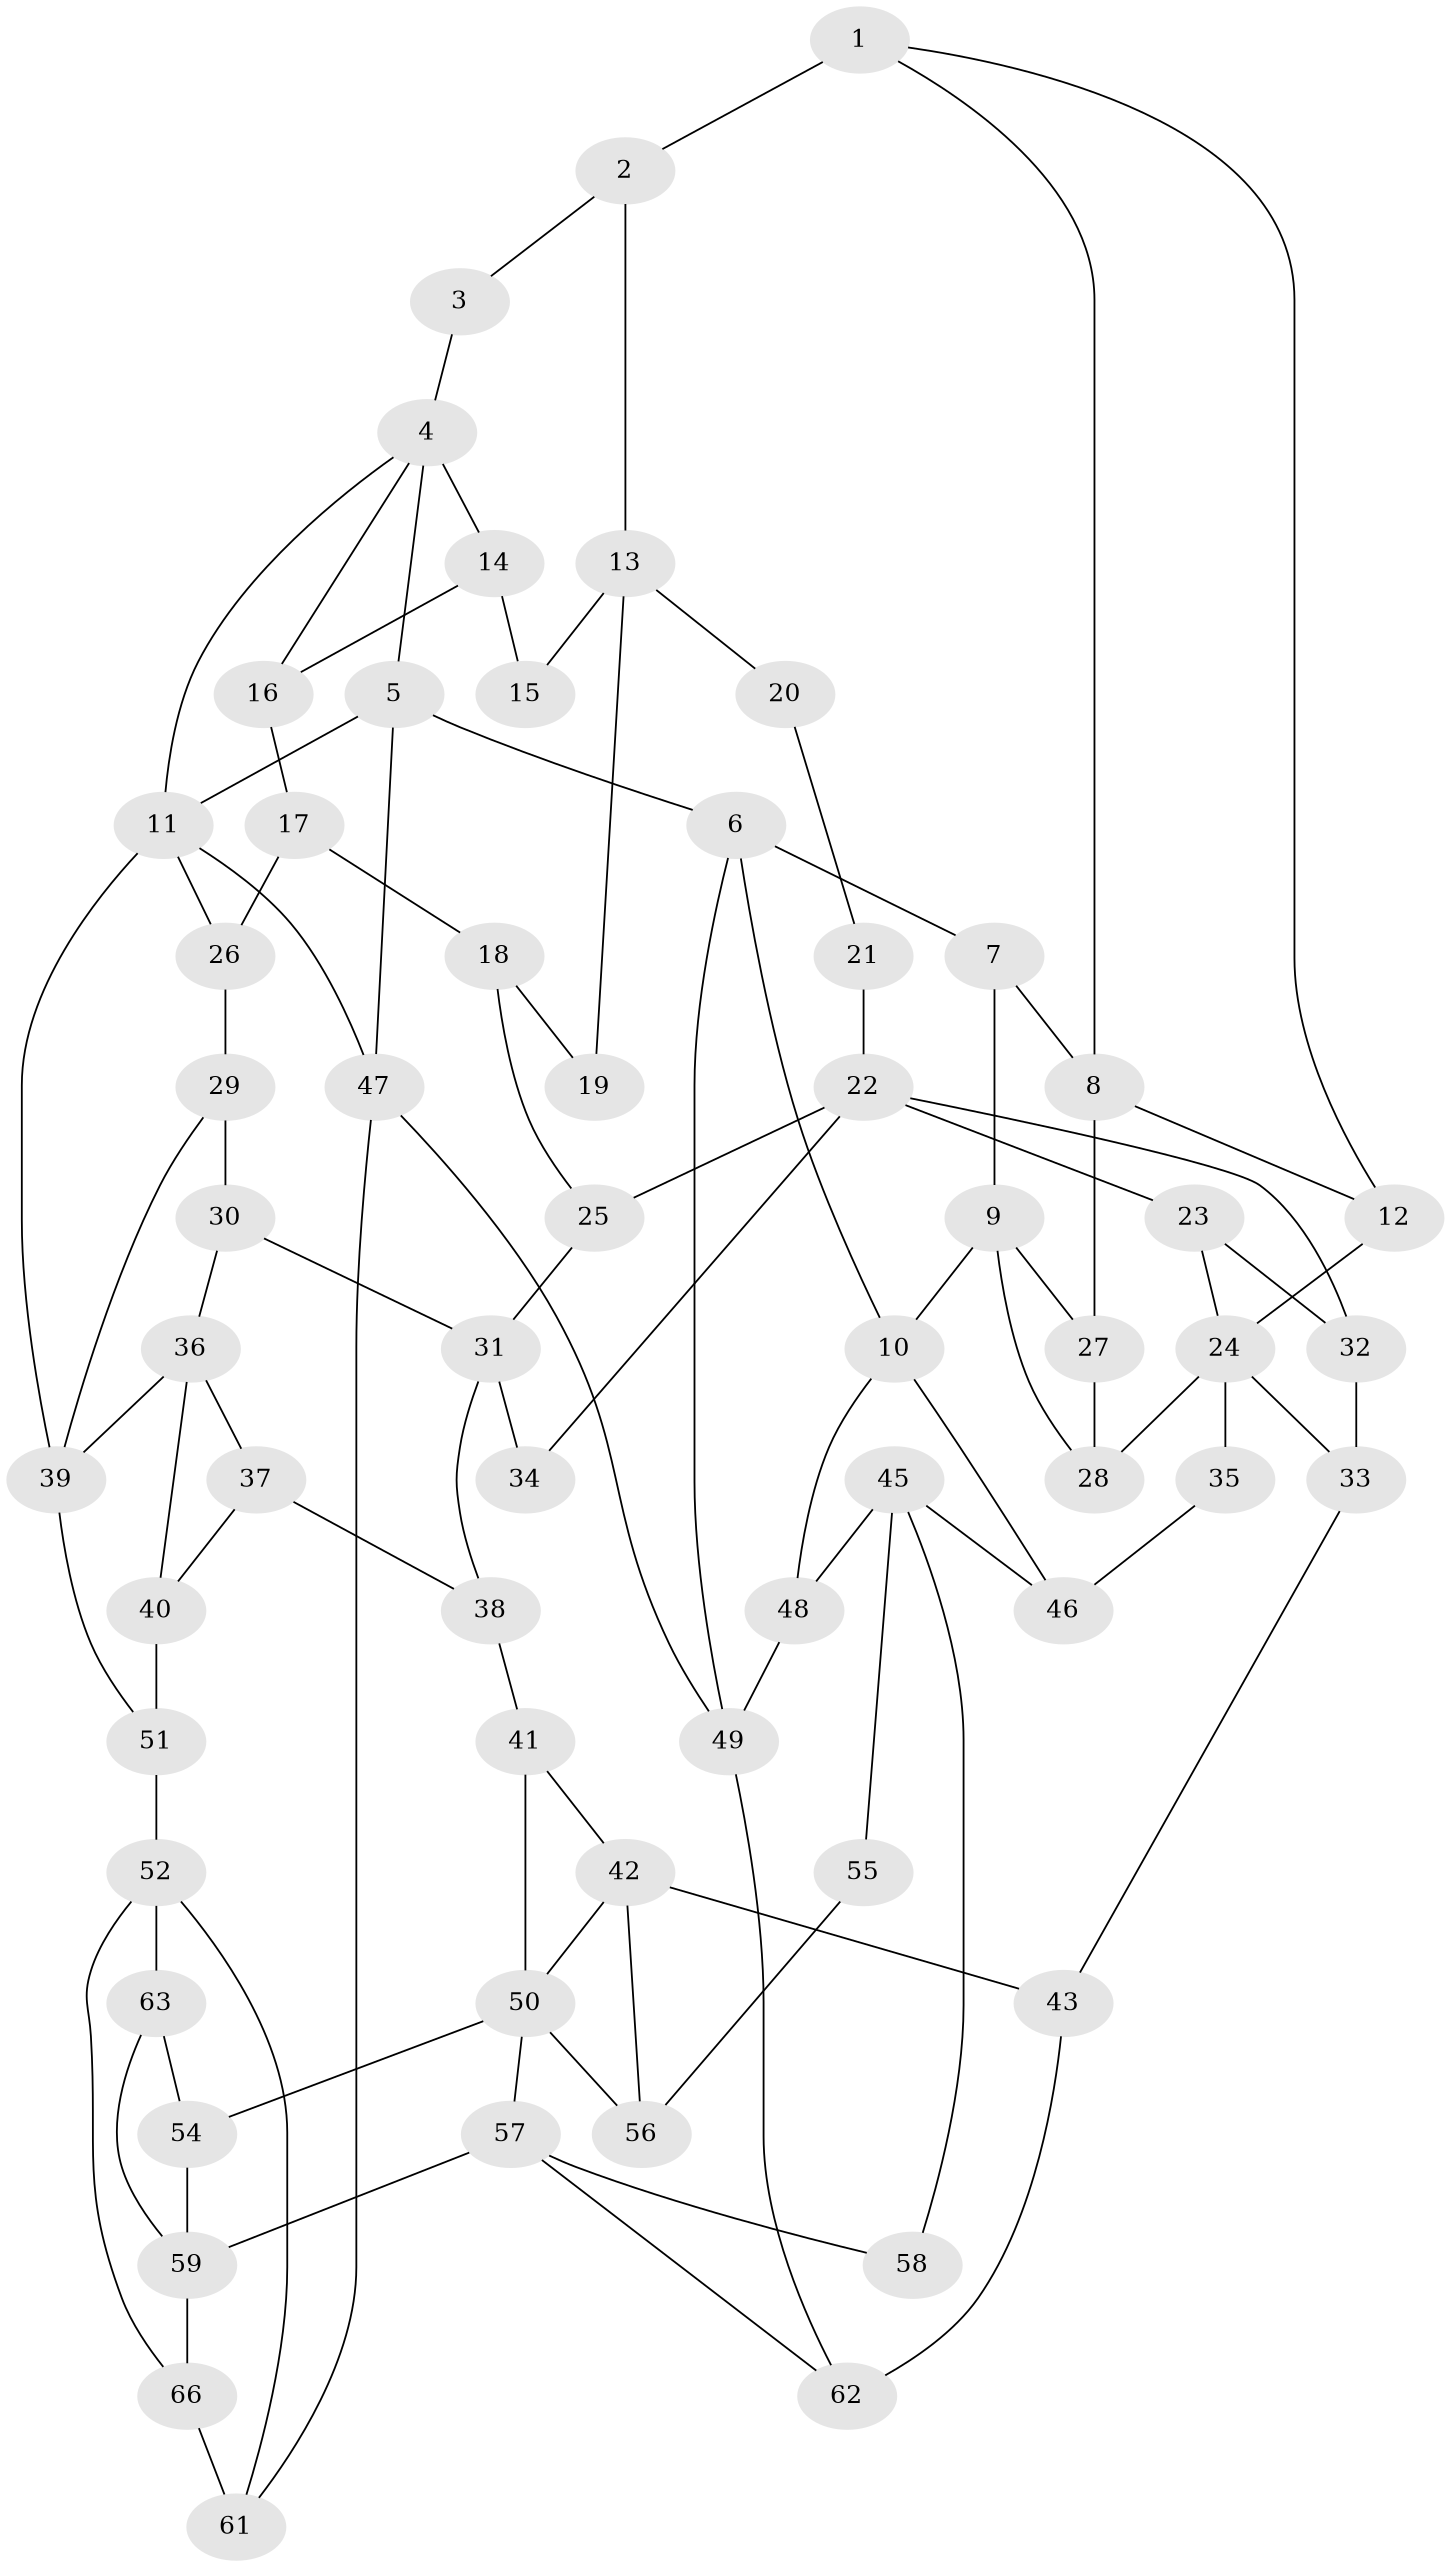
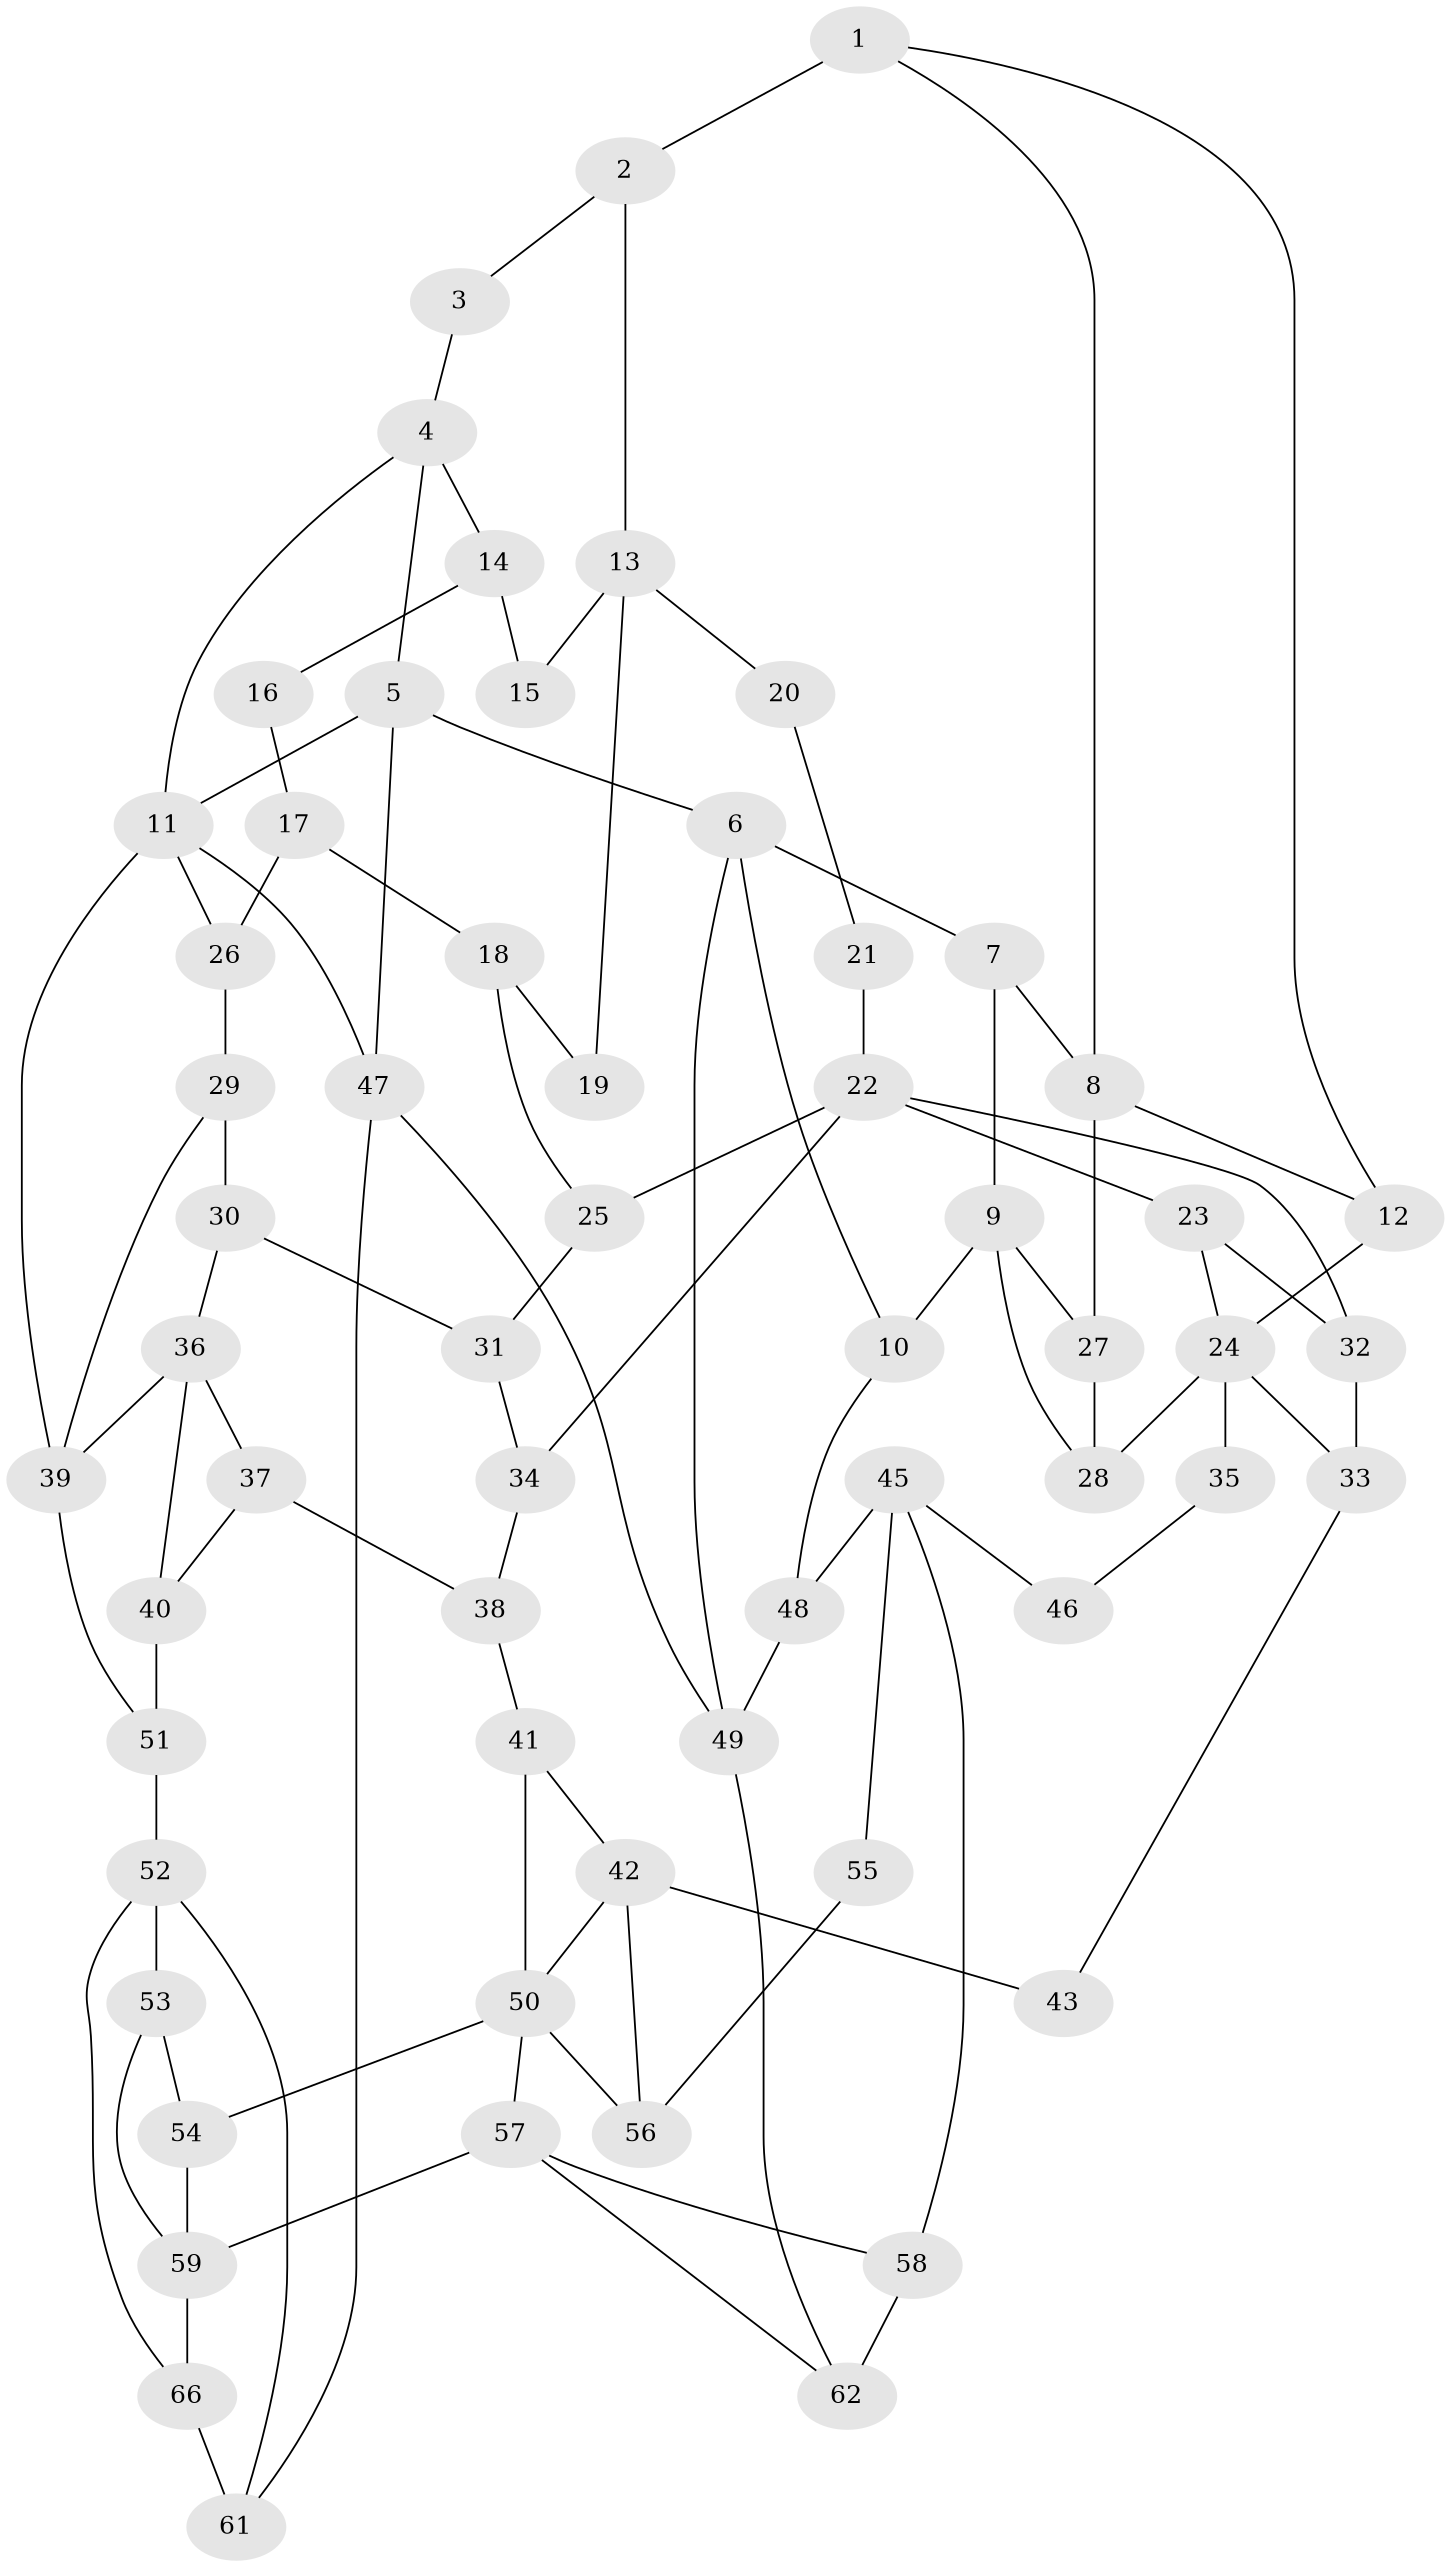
edge "4" -- "16": removed
edge "10" -- "46": removed
edge "31" -- "38": now "34" -- "38"
node "63": label "63" -> "53"
edge "43" -- "62": now "58" -- "62"
